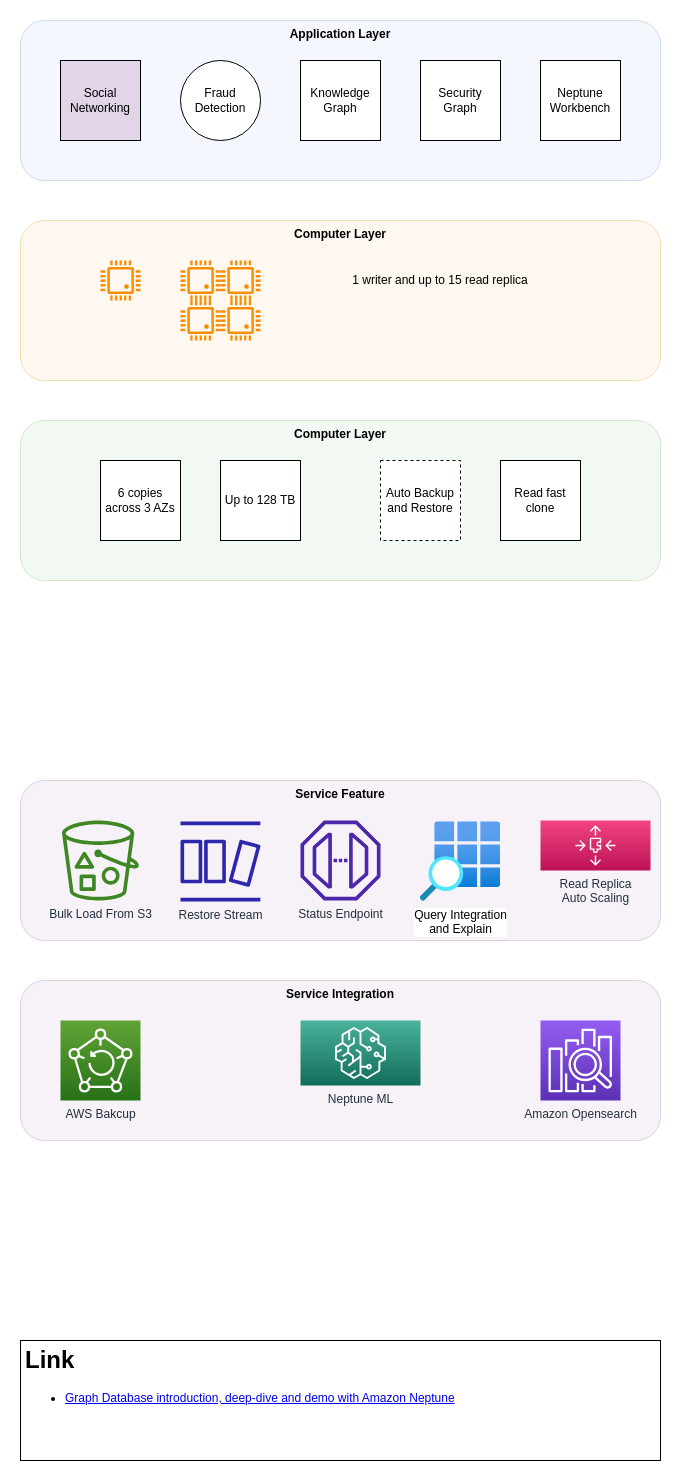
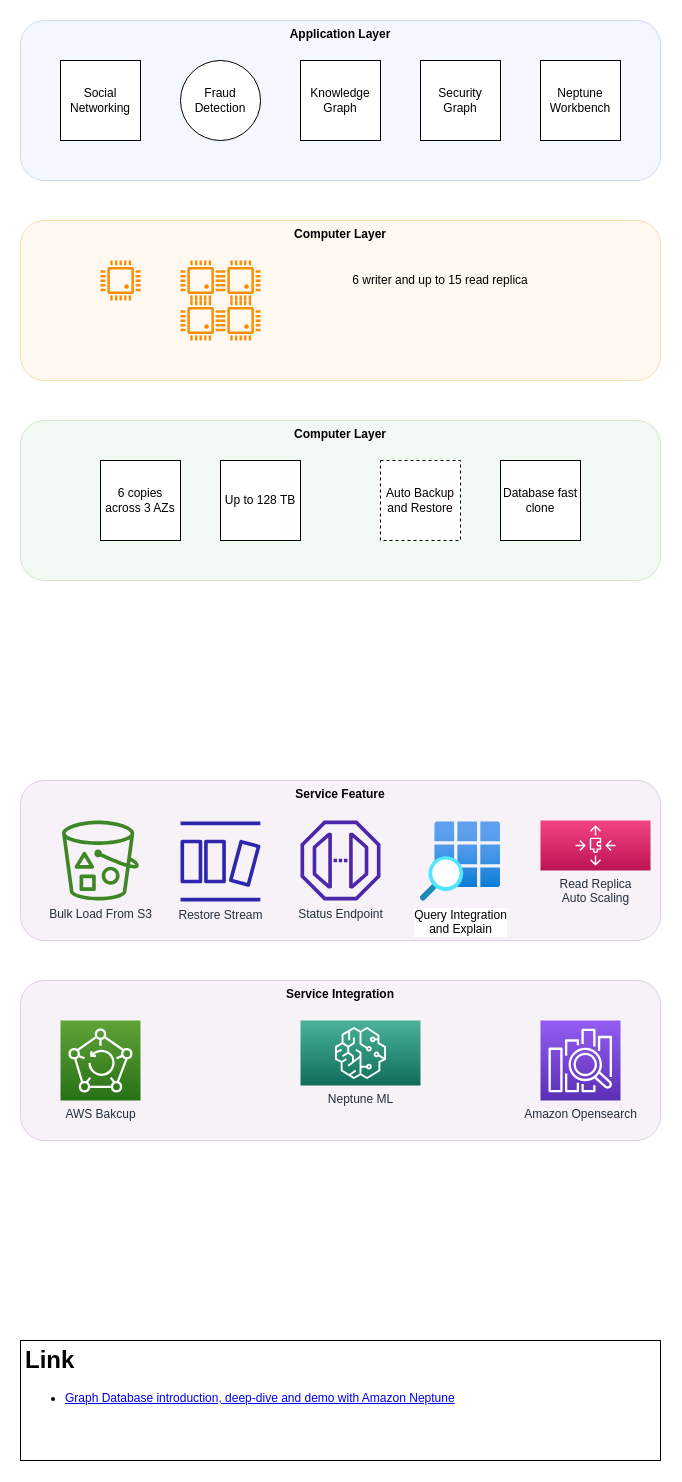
node "Social Networking": fillcolor #e1d5e7 -> #ffffff
node "1 writer and up to 15 read replica": label "1 writer and up to 15 read replica" -> "6 writer and up to 15 read replica"
node "Read fast clone": label "Read fast clone" -> "Database fast clone"
